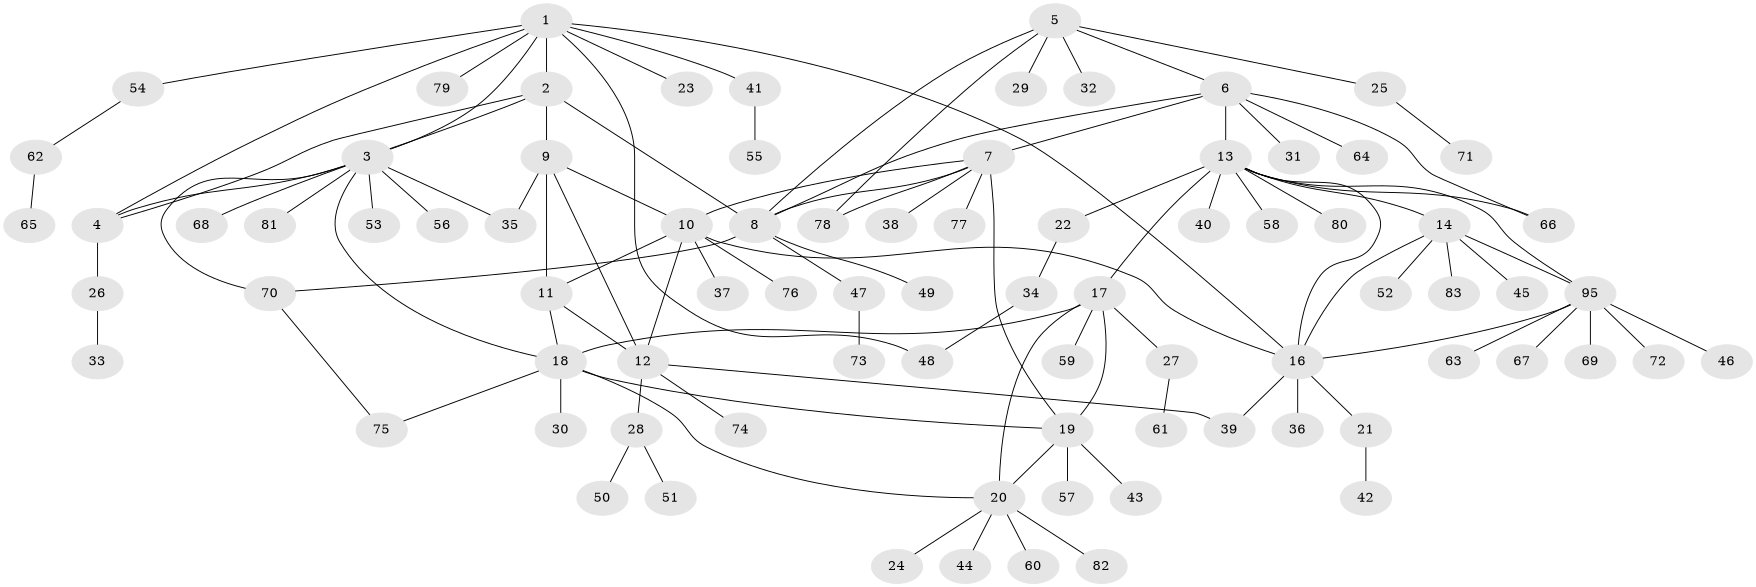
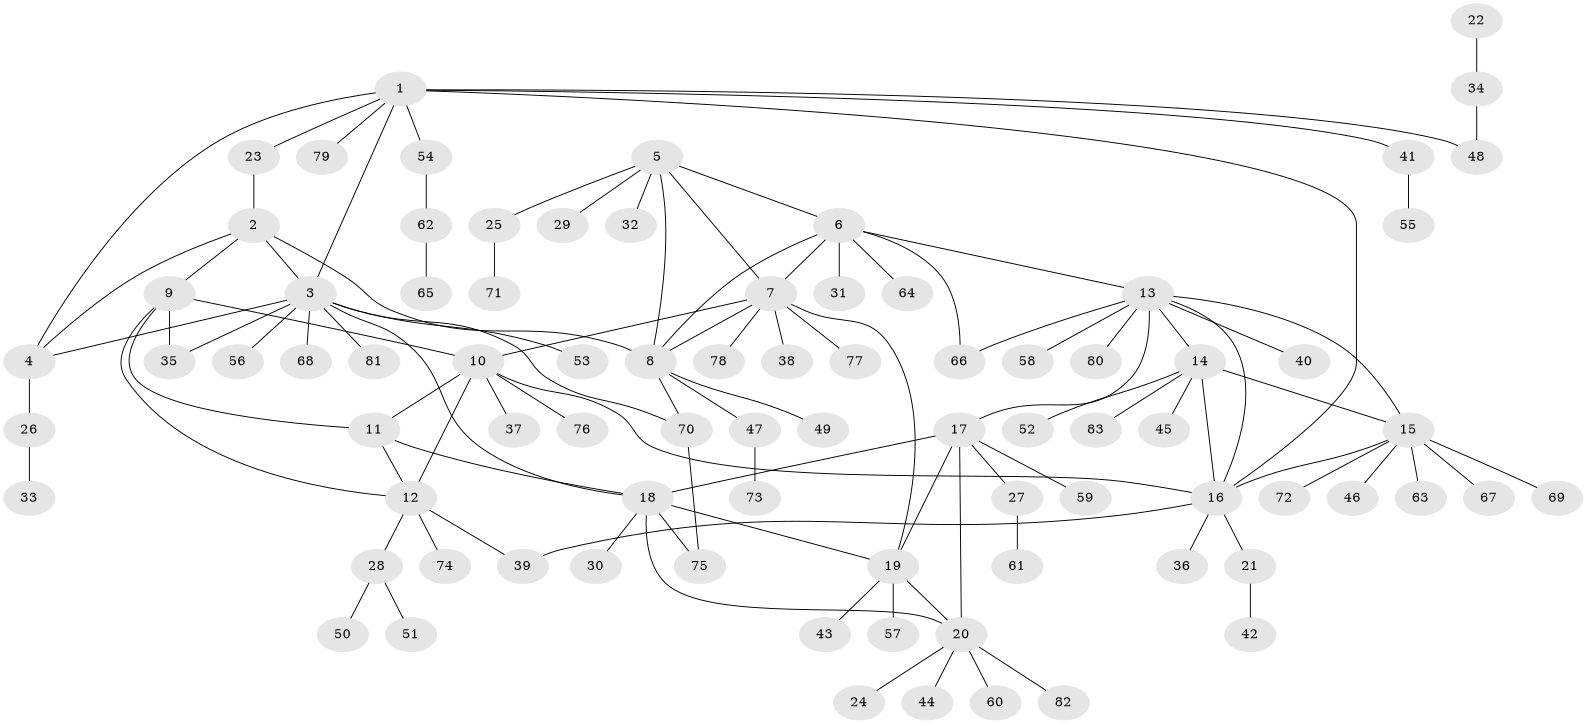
edge "1" -- "2": now "23" -- "2"
edge "5" -- "78": now "5" -- "7"
edge "13" -- "22": removed
node "95": label "95" -> "15"
